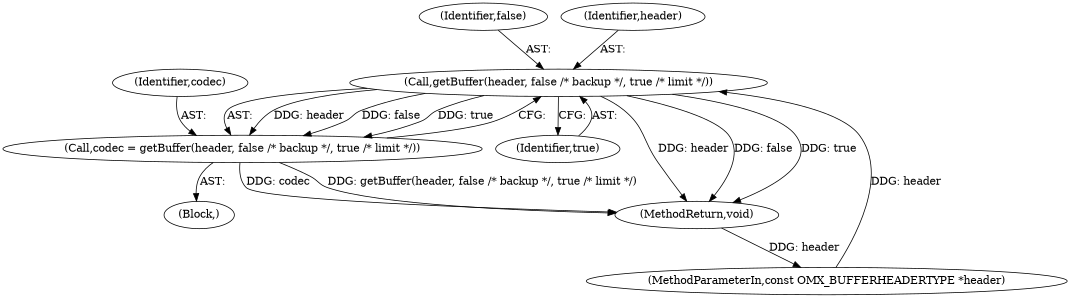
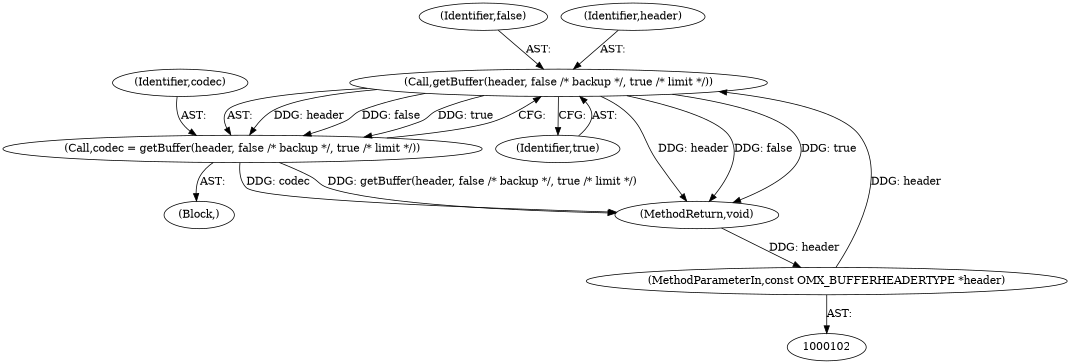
node "1000102": added
